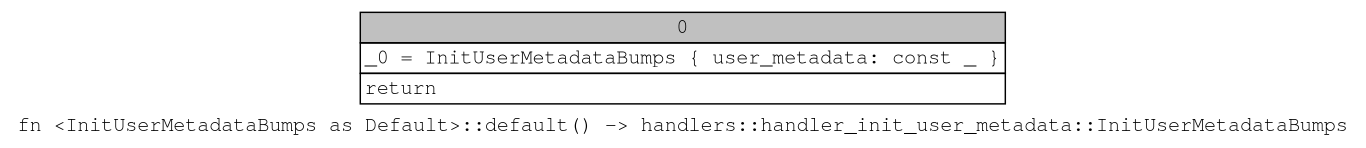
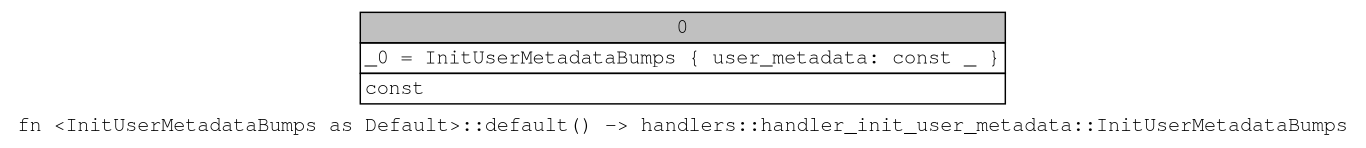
node "0": text "return" -> "const"
